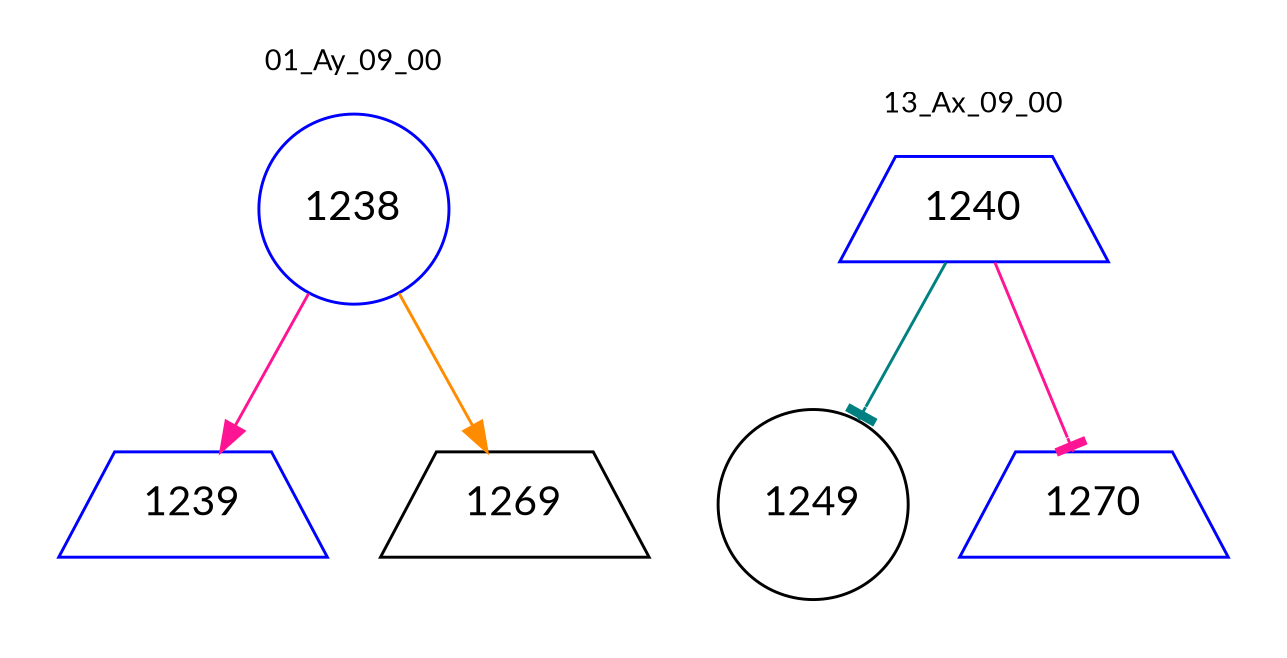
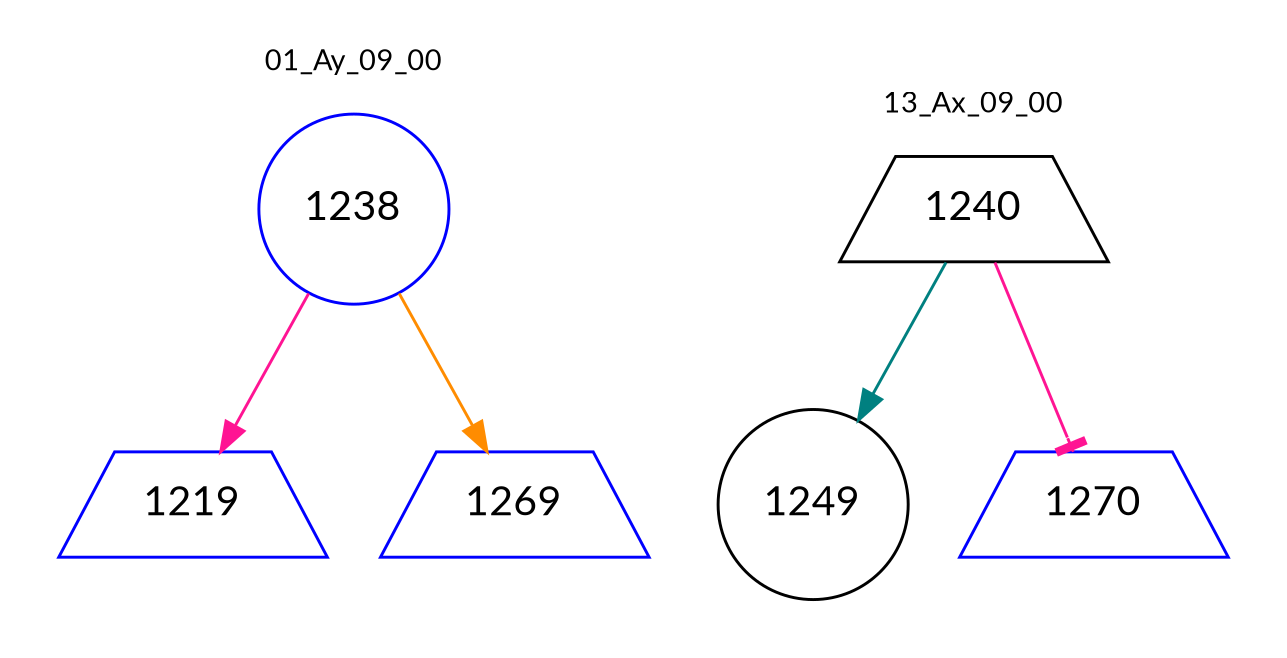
node "1240": color blue -> black
edge "1240" -> "1249": arrowhead tee -> normal
node "1239": label "1239" -> "1219"
node "1269": color black -> blue
